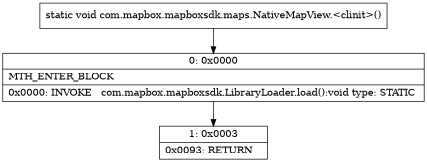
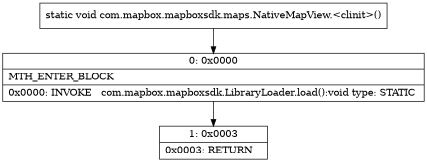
node "1: 0x0003": text "0x0093: RETURN" -> "0x0003: RETURN"
